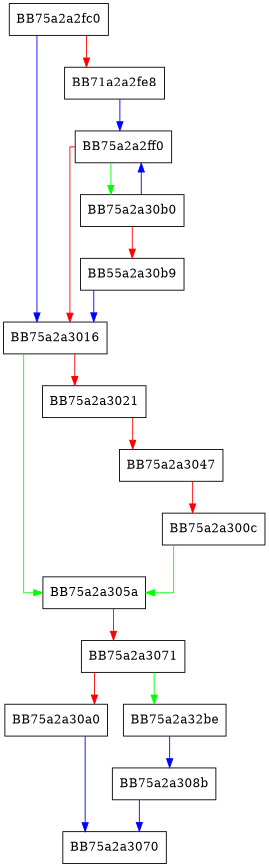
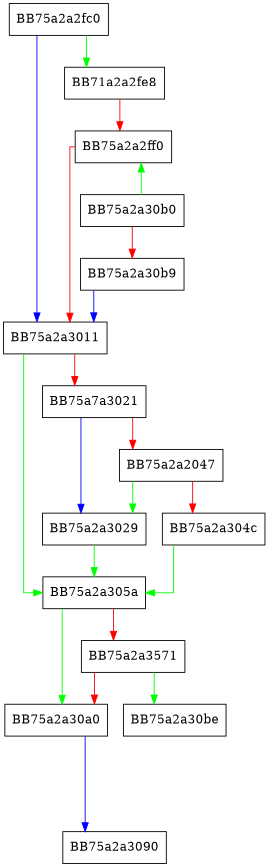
edge "BB75a2a2fc0" -> "BB71a2a2fe8": color red -> green
edge "BB71a2a2fe8" -> "BB75a2a2ff0": color blue -> red
edge "BB75a2a2ff0" -> "BB75a2a30b0": removed
edge "BB75a2a30b0" -> "BB75a2a2ff0": color blue -> green
node "BB55a2a30b9": label "BB55a2a30b9" -> "BB75a2a30b9"
node "BB75a2a3016": label "BB75a2a3016" -> "BB75a2a3011"
node "BB75a2a3021": label "BB75a2a3021" -> "BB75a7a3021"
node "BB75a2a3047": label "BB75a2a3047" -> "BB75a2a2047"
node "BB75a2a3029": added
node "BB75a2a300c": label "BB75a2a300c" -> "BB75a2a304c"
edge "BB75a2a305a" -> "BB75a2a30a0": added
node "BB75a2a3071": label "BB75a2a3071" -> "BB75a2a3571"
node "BB75a2a32be": label "BB75a2a32be" -> "BB75a2a30be"
node "BB75a2a308b": removed
node "BB75a2a3070": label "BB75a2a3070" -> "BB75a2a3090"
